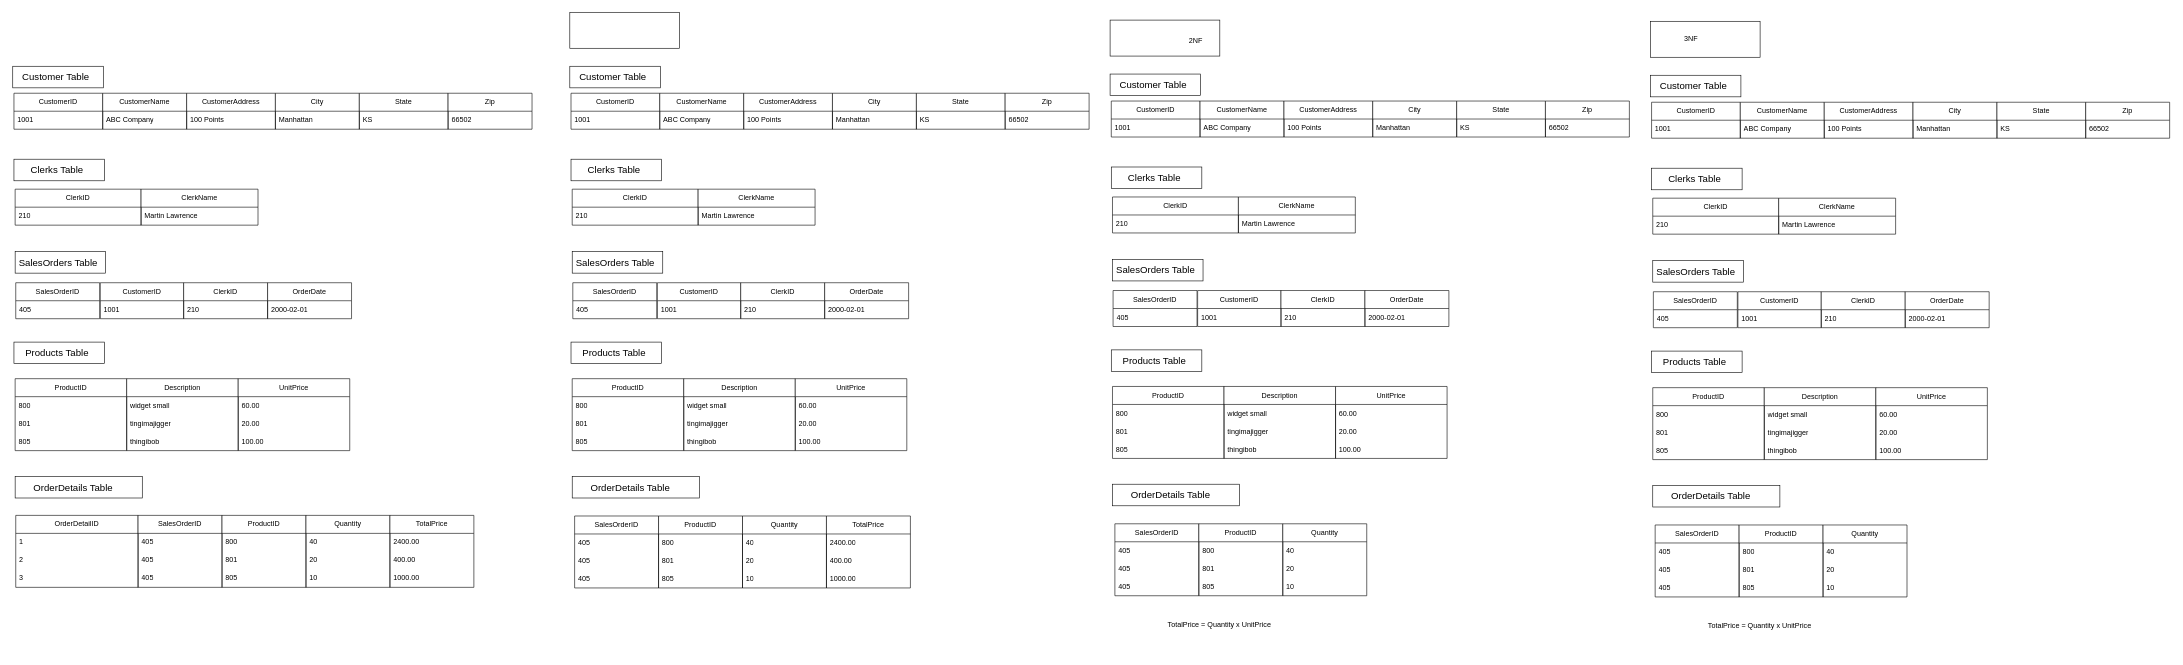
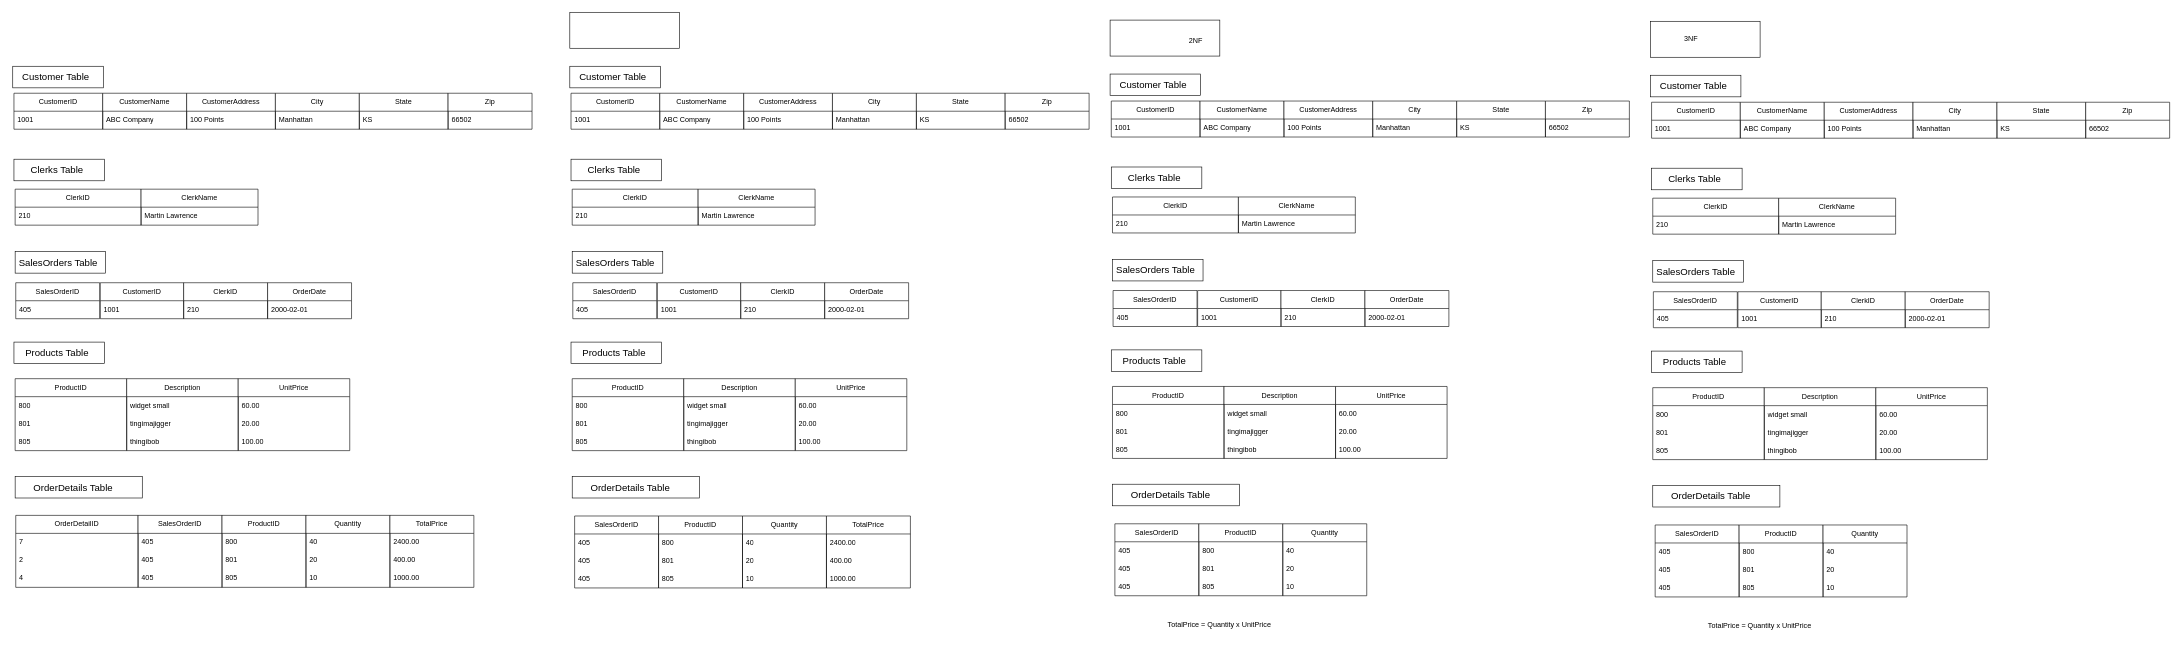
node "1": label "1" -> "7"
node "3": label "3" -> "4"
